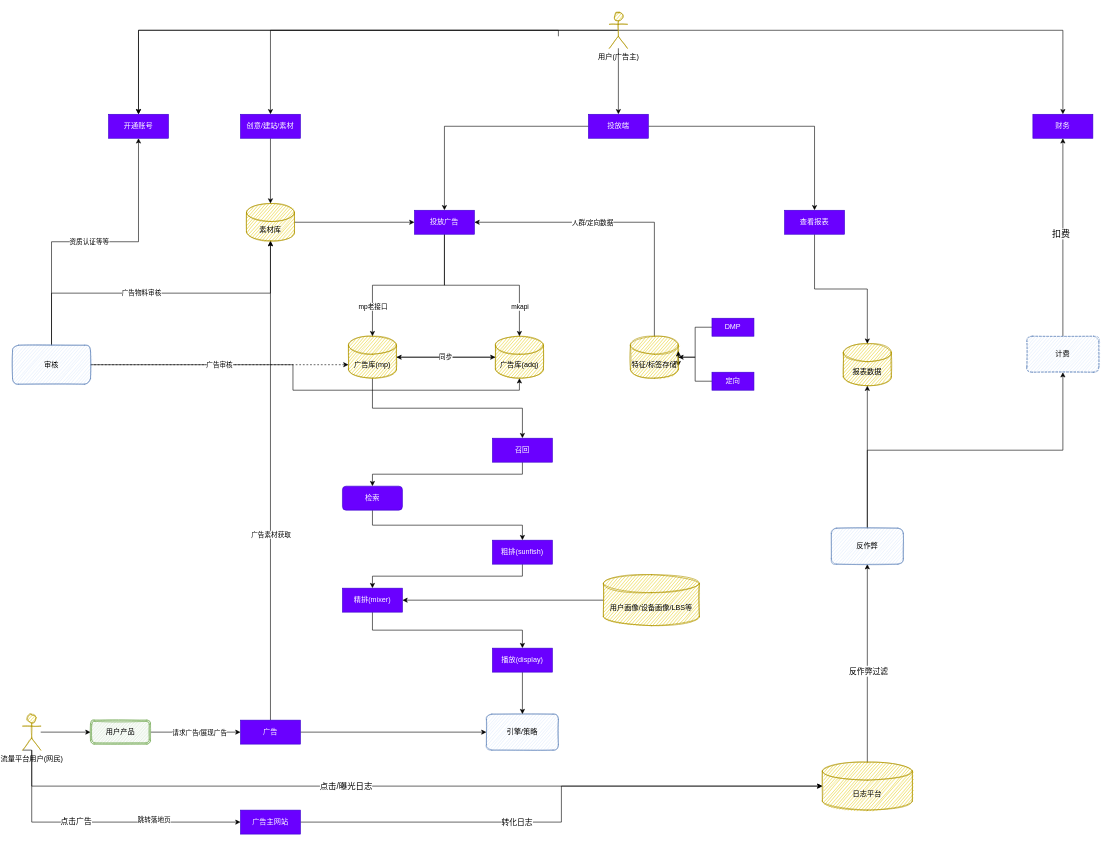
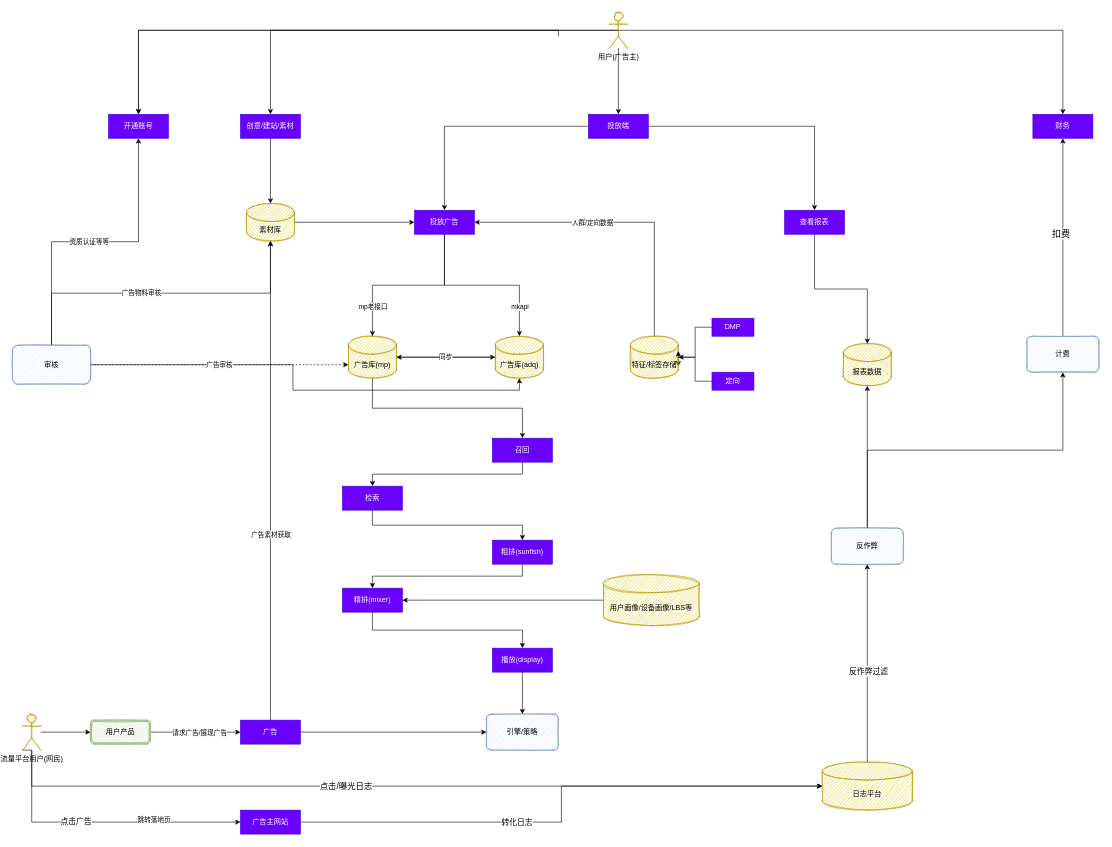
node "计费": style dashed -> solid
node "检索": shape rounded rectangle -> rectangle
